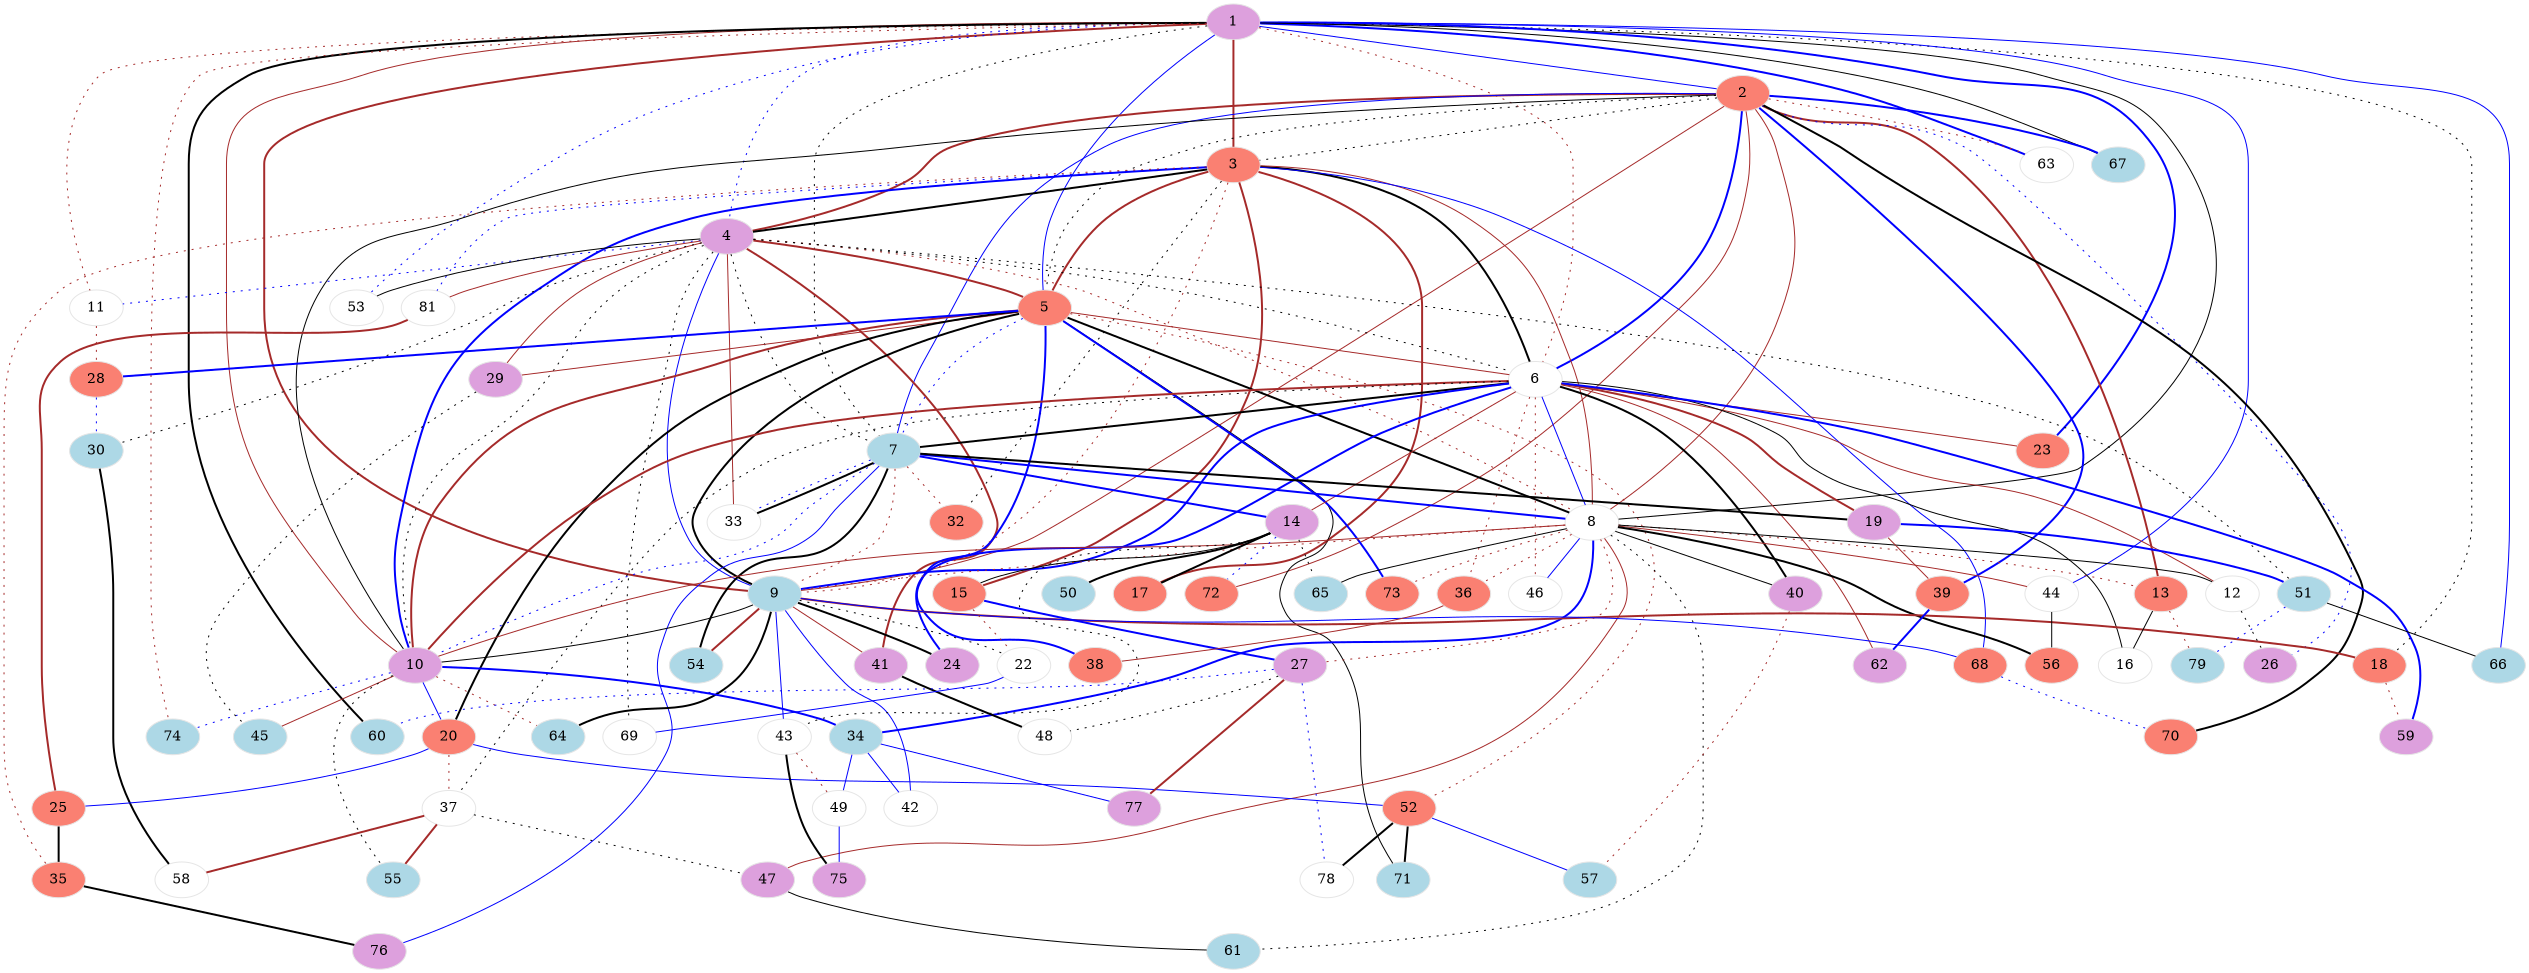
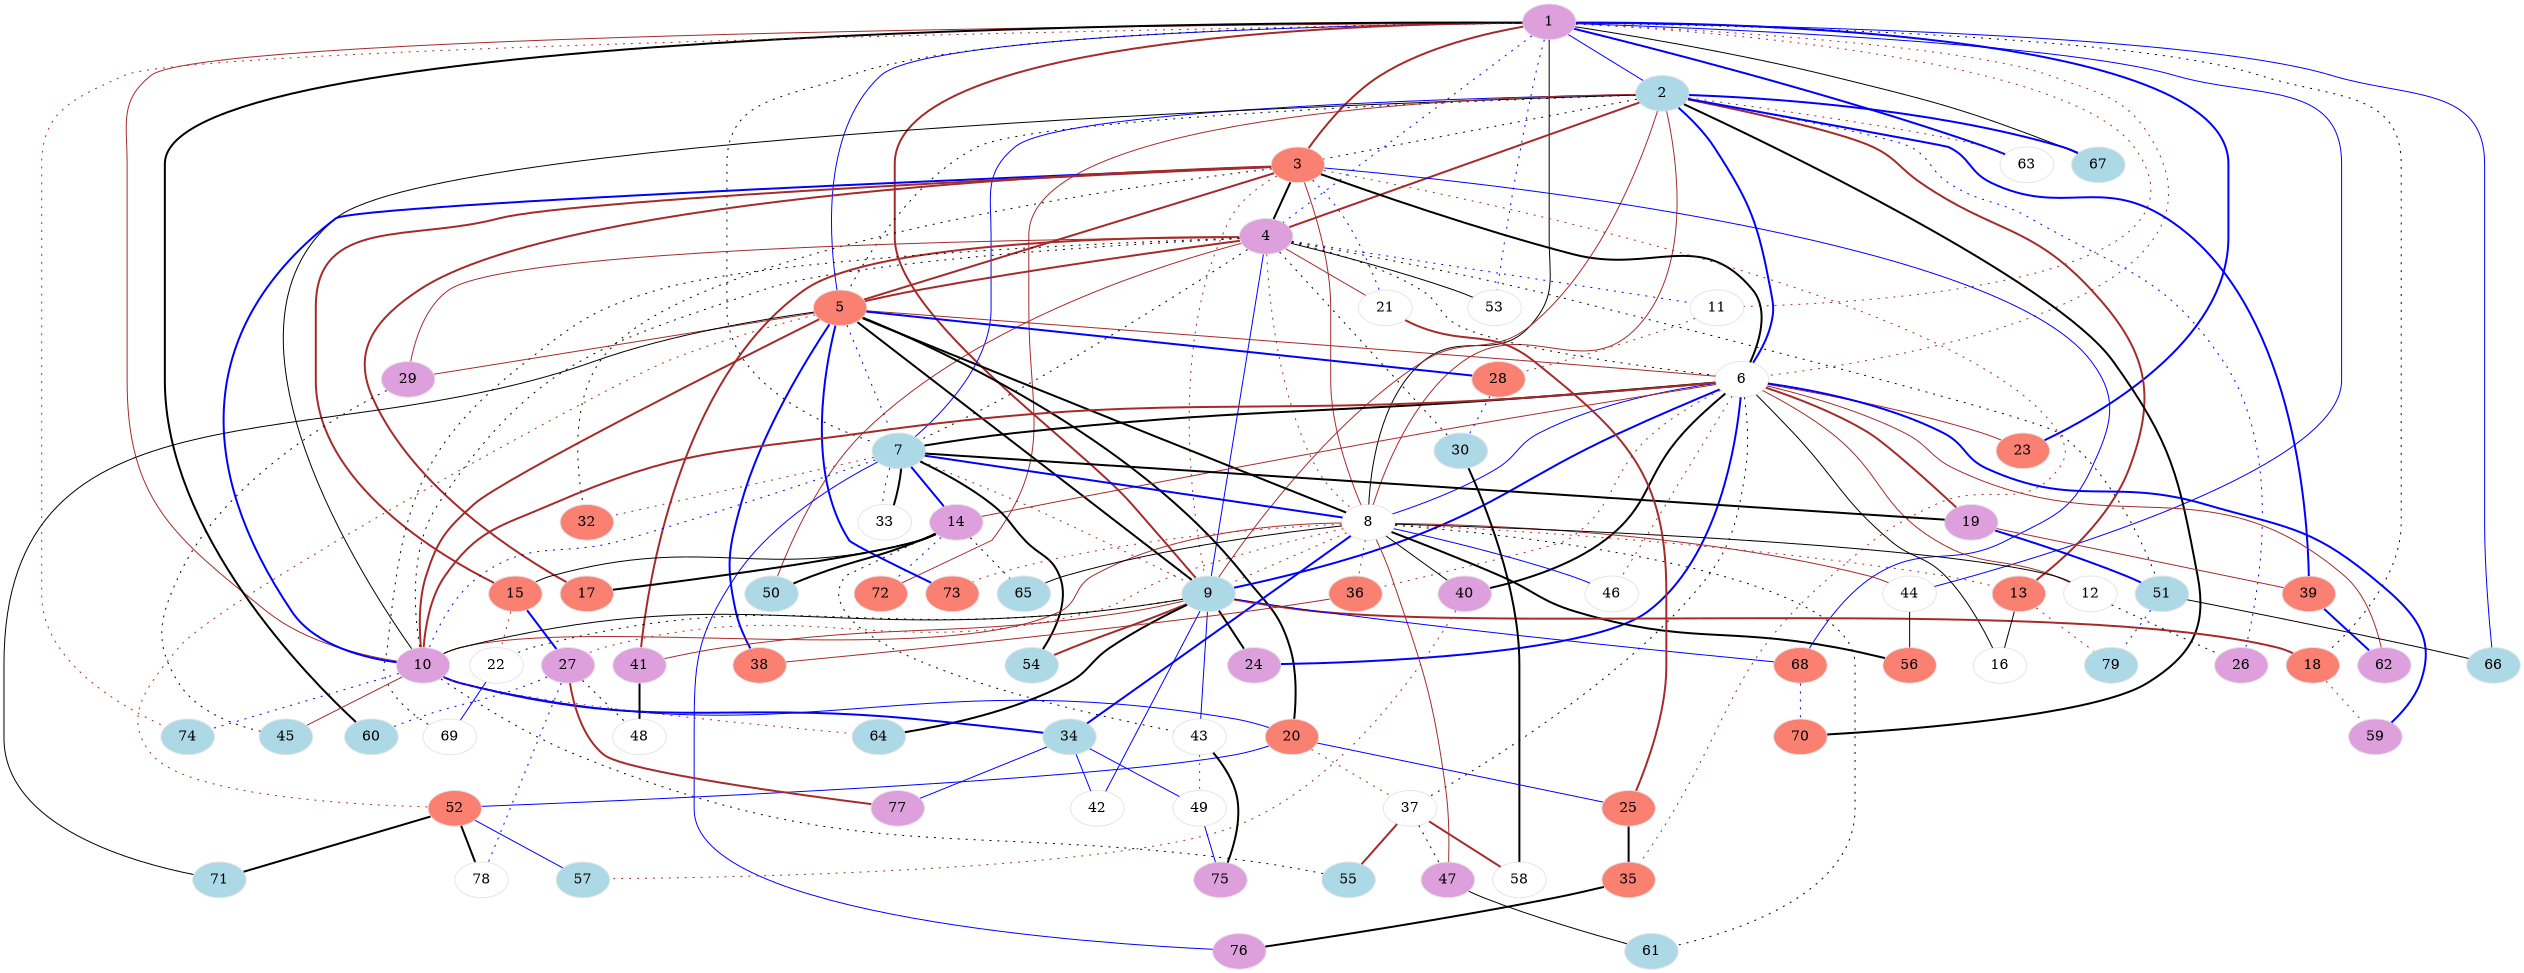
node "2": fillcolor salmon -> lightblue
node "81": label "81" -> "21"
edge "4" -- "33": now "4" -- "50"
